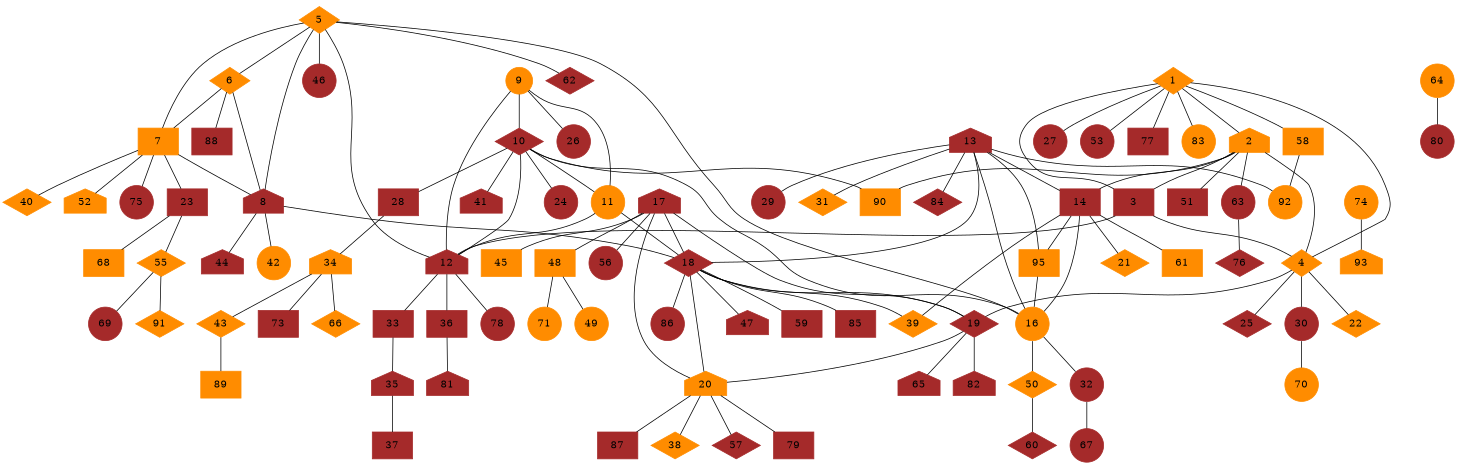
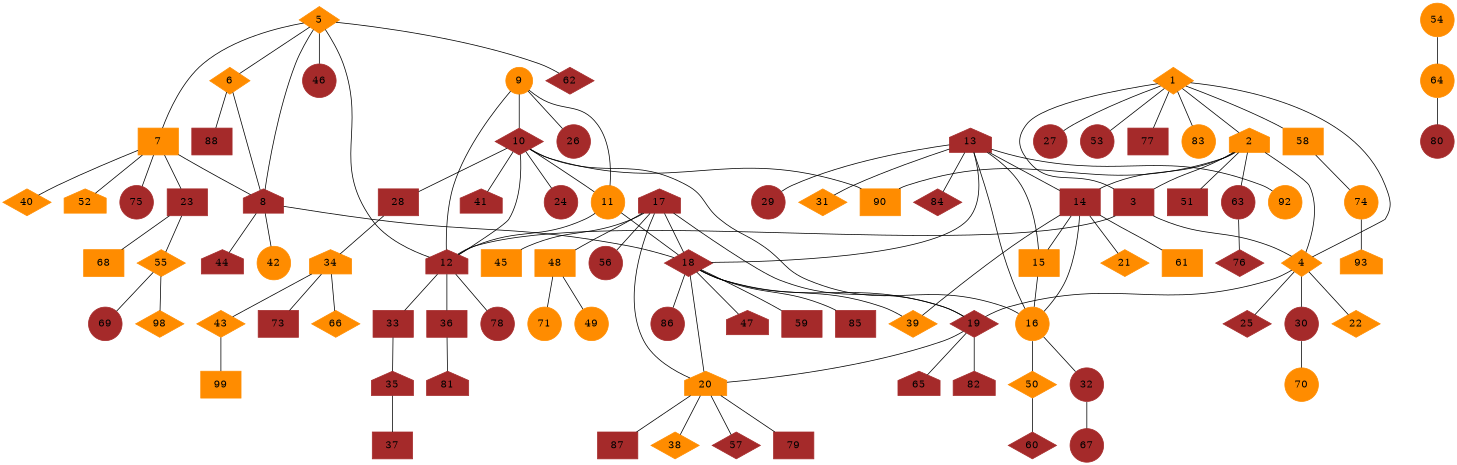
node "54": added
edge "6" -- "7": removed
edge "5" -- "16": removed
edge "58" -- "92": now "58" -- "74"
node "95": label "95" -> "15"
node "91": label "91" -> "98"
node "89": label "89" -> "99"
